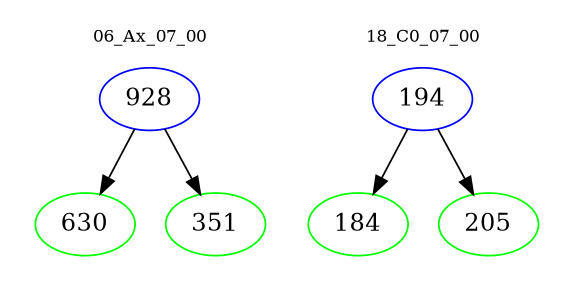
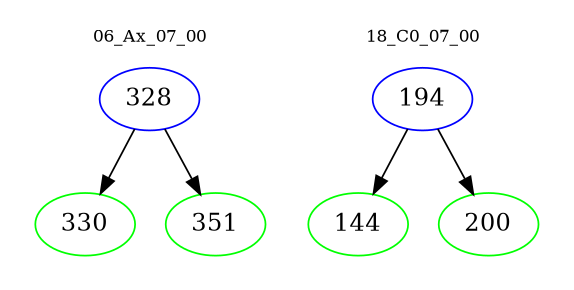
node "928": label "928" -> "328"
node "630": label "630" -> "330"
node "184": label "184" -> "144"
node "205": label "205" -> "200"
